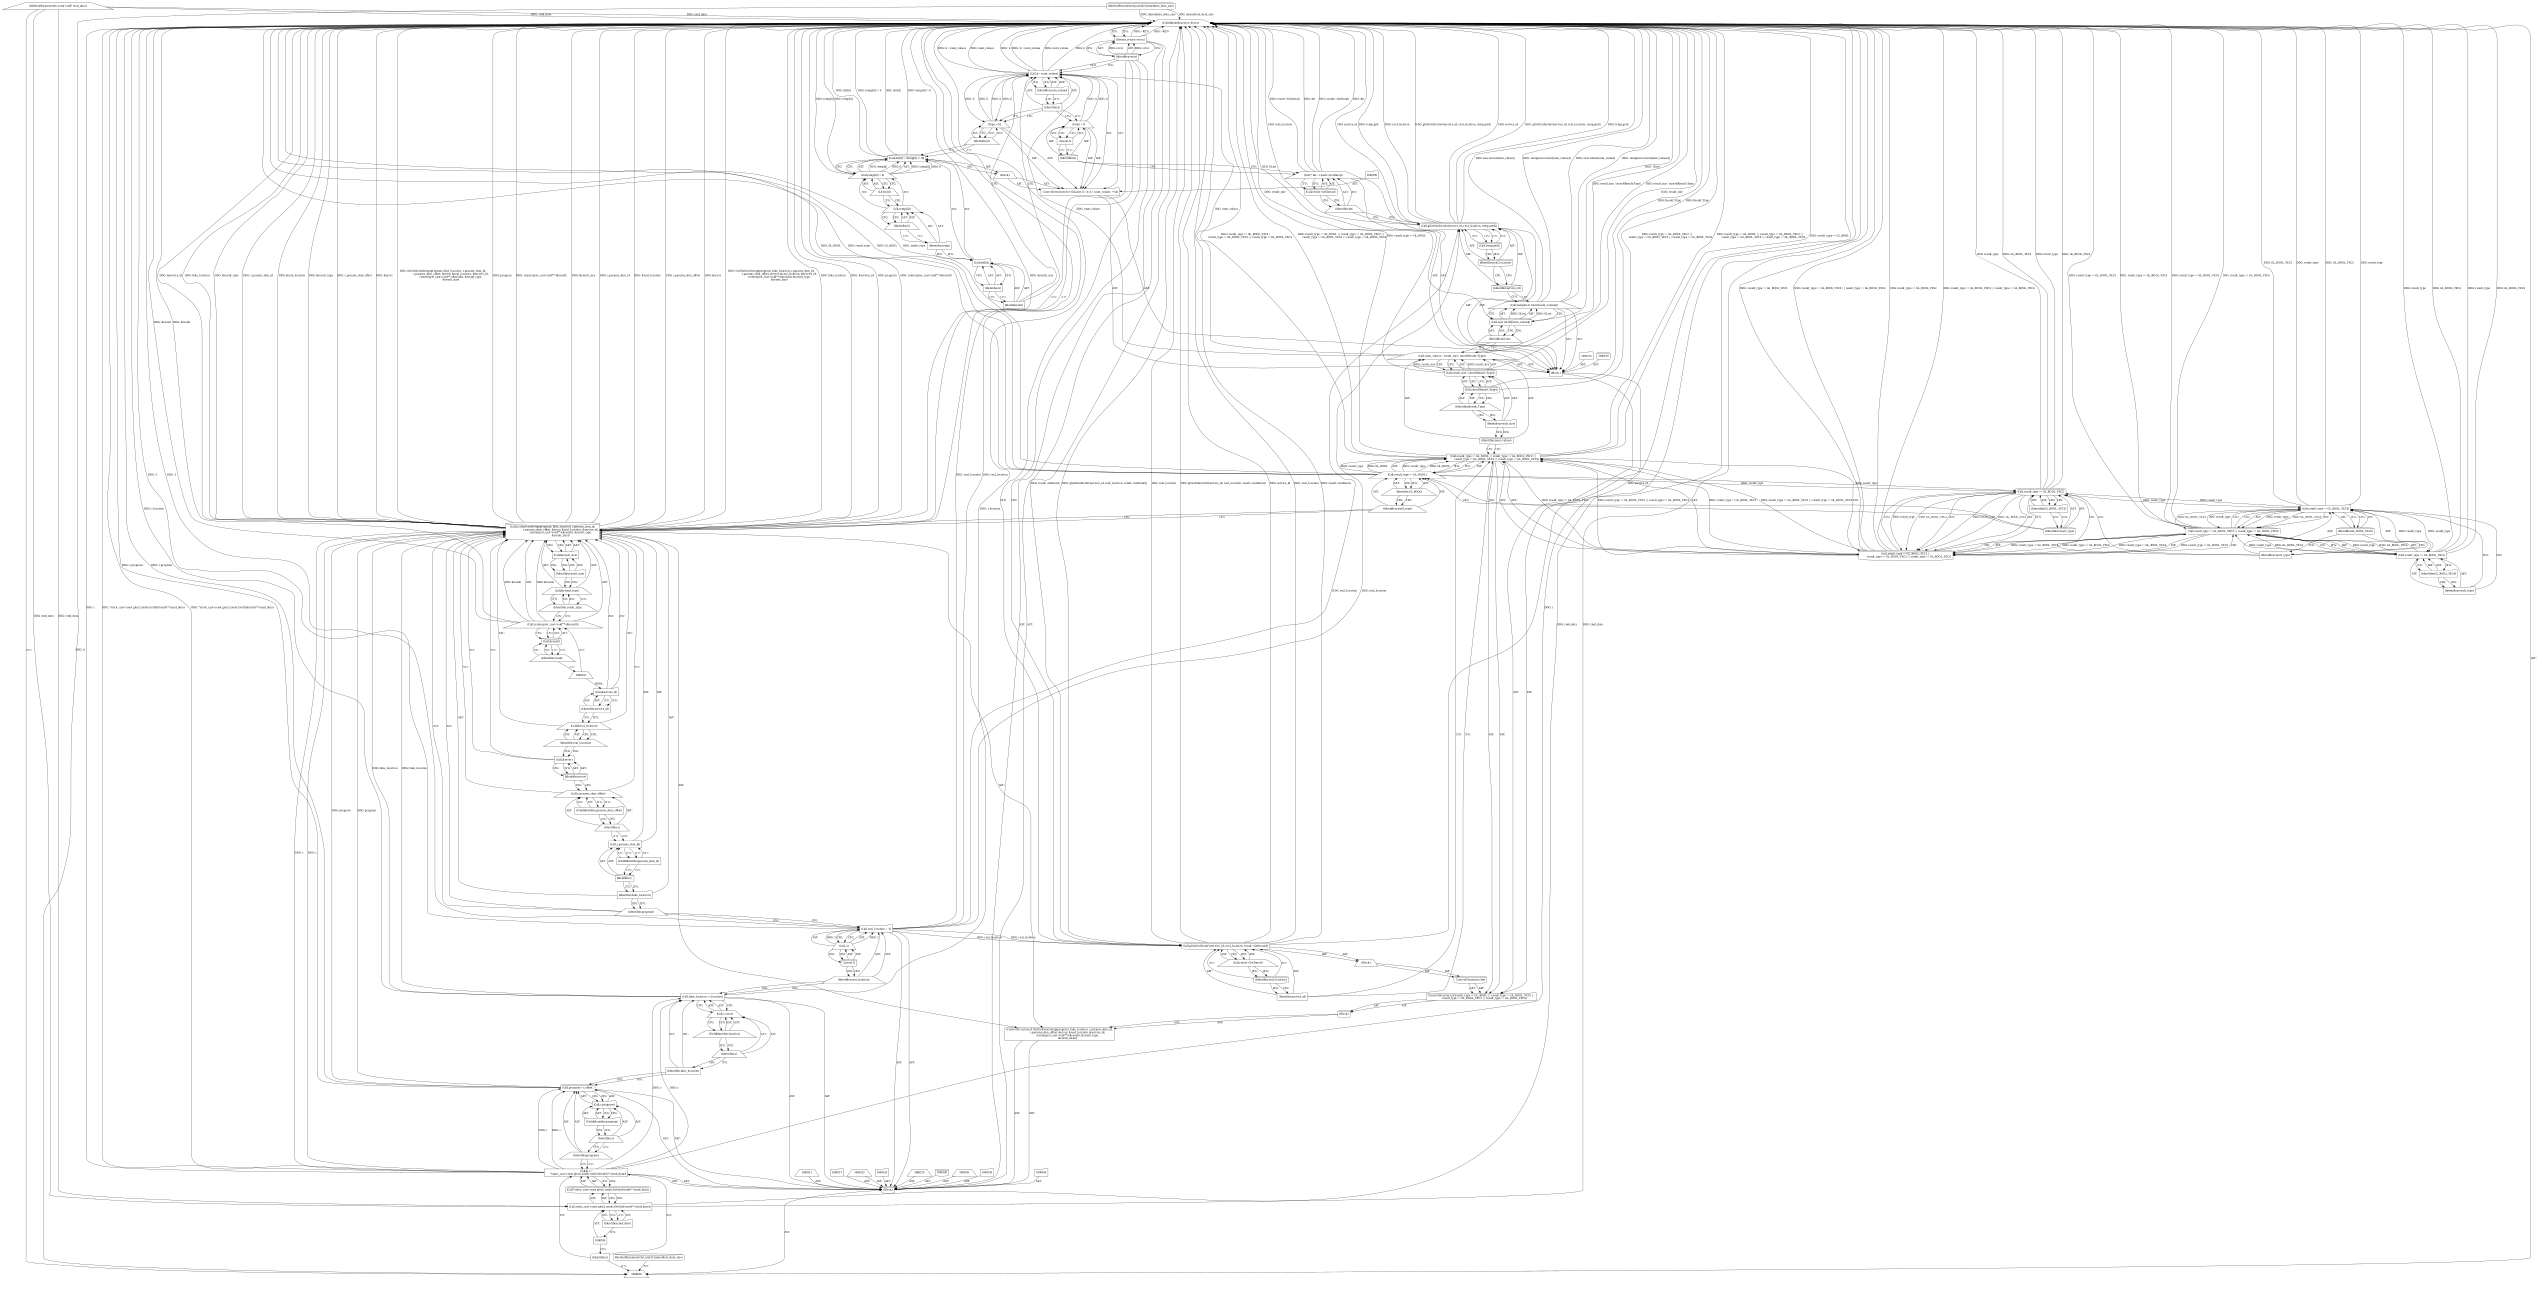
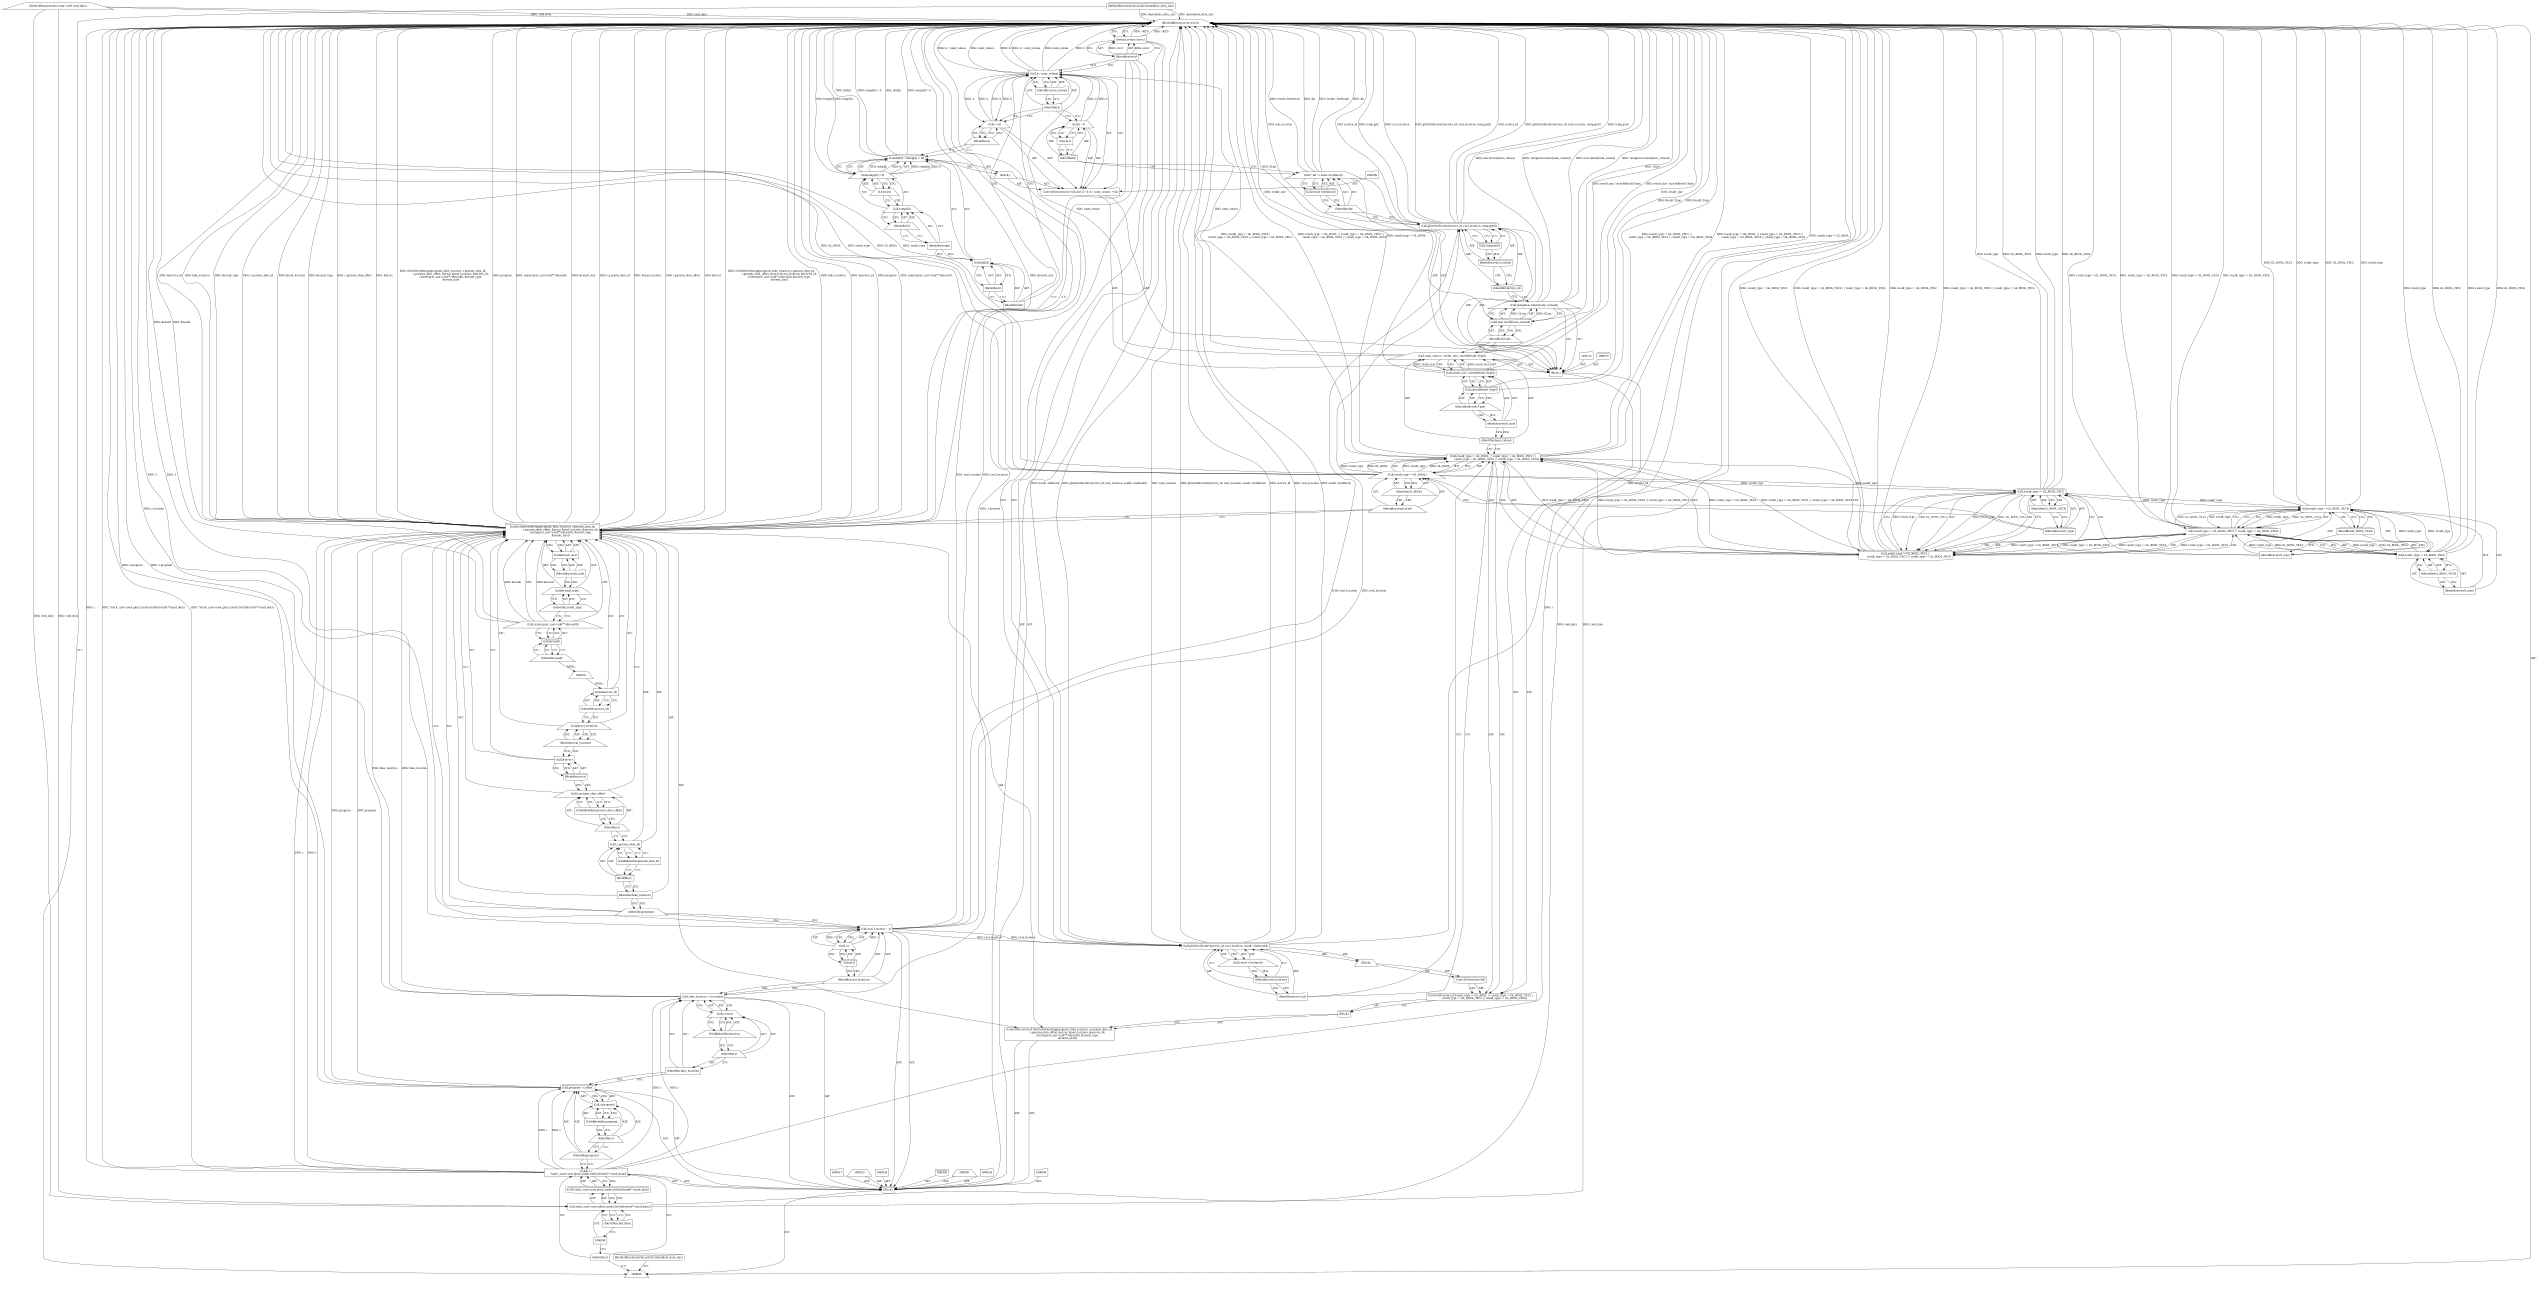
node "(FieldIdentifier,error::Error)": label "(FieldIdentifier,error::Error)" -> "(MethodReturn,error::Error)"
node "(Type,++ii)": label "(Type,++ii)" -> "(Call,++ii)"
edge "1000151" -> "(Call,reinterpret_cast<void**>(&result))": removed, label "AST:"
edge "(MethodParameterIn,uint32 immediate_data_size)" -> "1000100": label "DDG: ii" -> "AST: "
edge "(Identifier,result)" -> "1000151": label "CFG: " -> "BOOL: "
edge "(MethodParameterIn,const void* cmd_data)" -> "1000100": removed, label "AST:"
node "1000111": removed
node "1000129": removed
